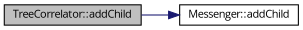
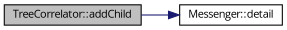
node "Messenger::addChild": label "Messenger::addChild" -> "Messenger::detail"
